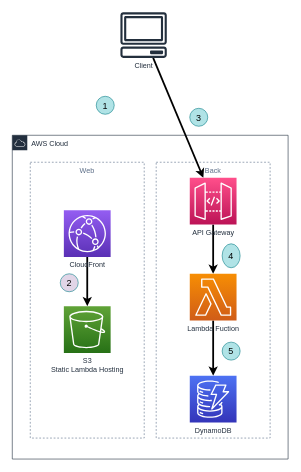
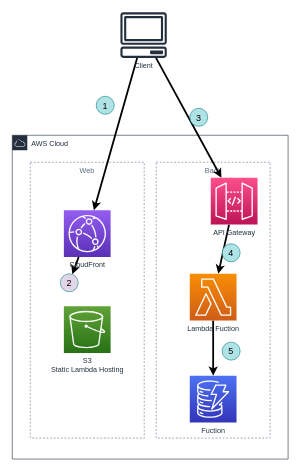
edge "Client" -> "CloudFront": added
node "API Gateway": moved (213, 201) -> (234, 201)
node "4": size 18x24 -> 18x18
edge "CloudFront" -> "S3 Static Lambda Hosting": now "CloudFront" -> "2"
node "DynamoDB": label "DynamoDB" -> "Fuction"
